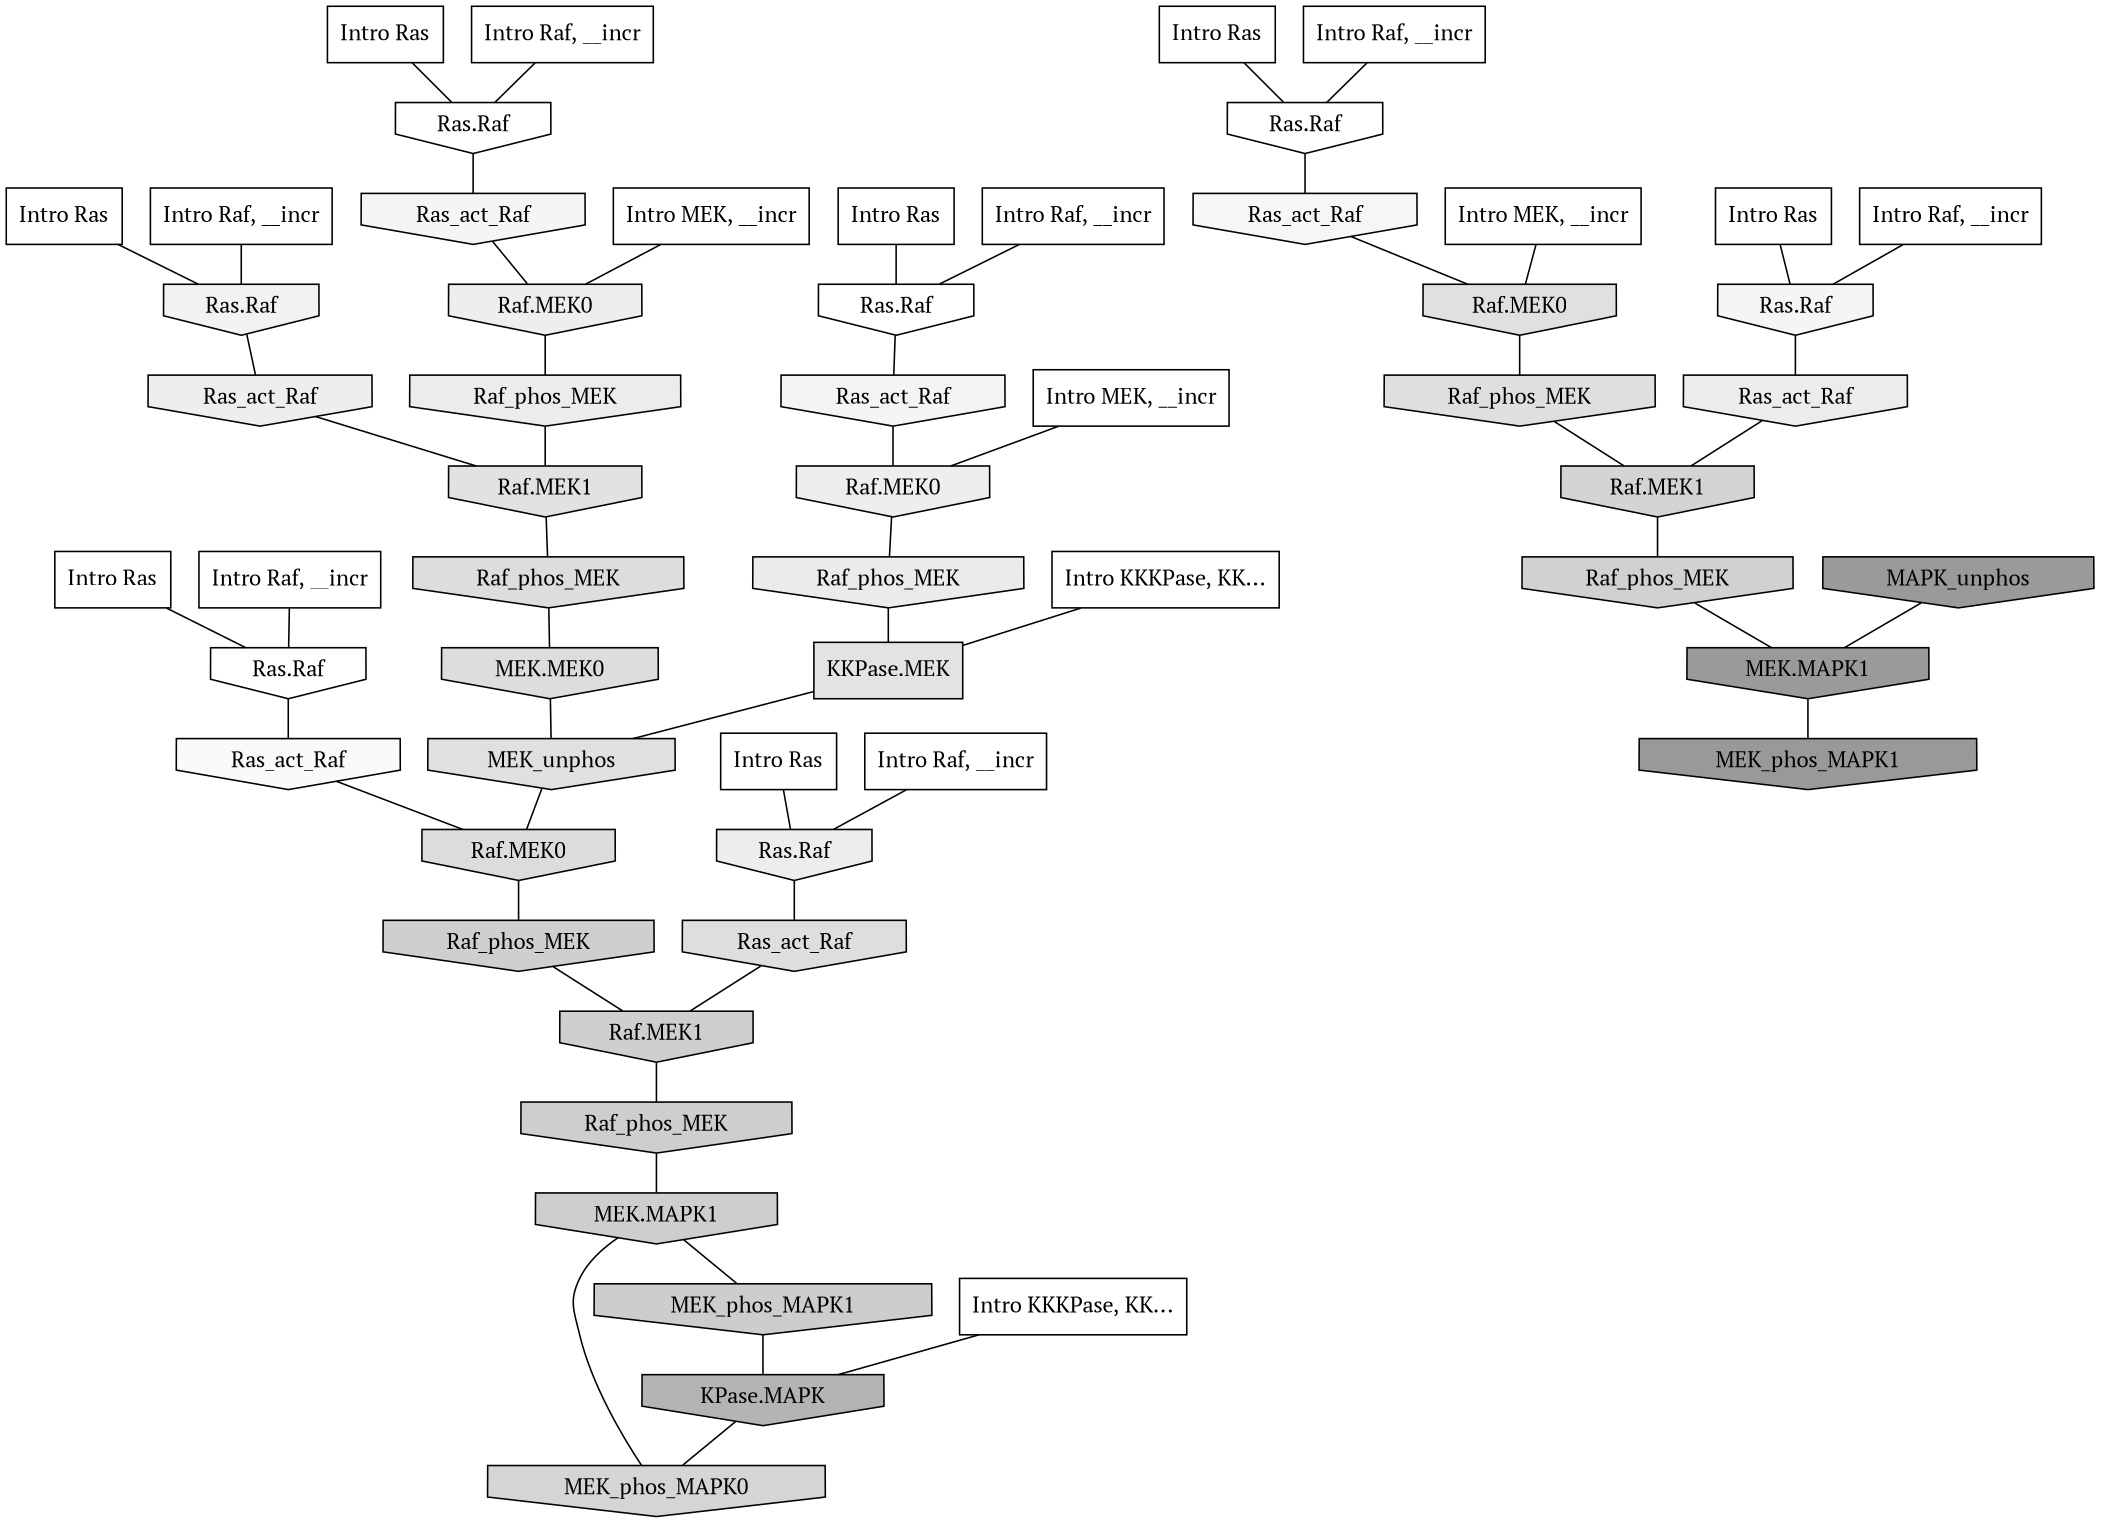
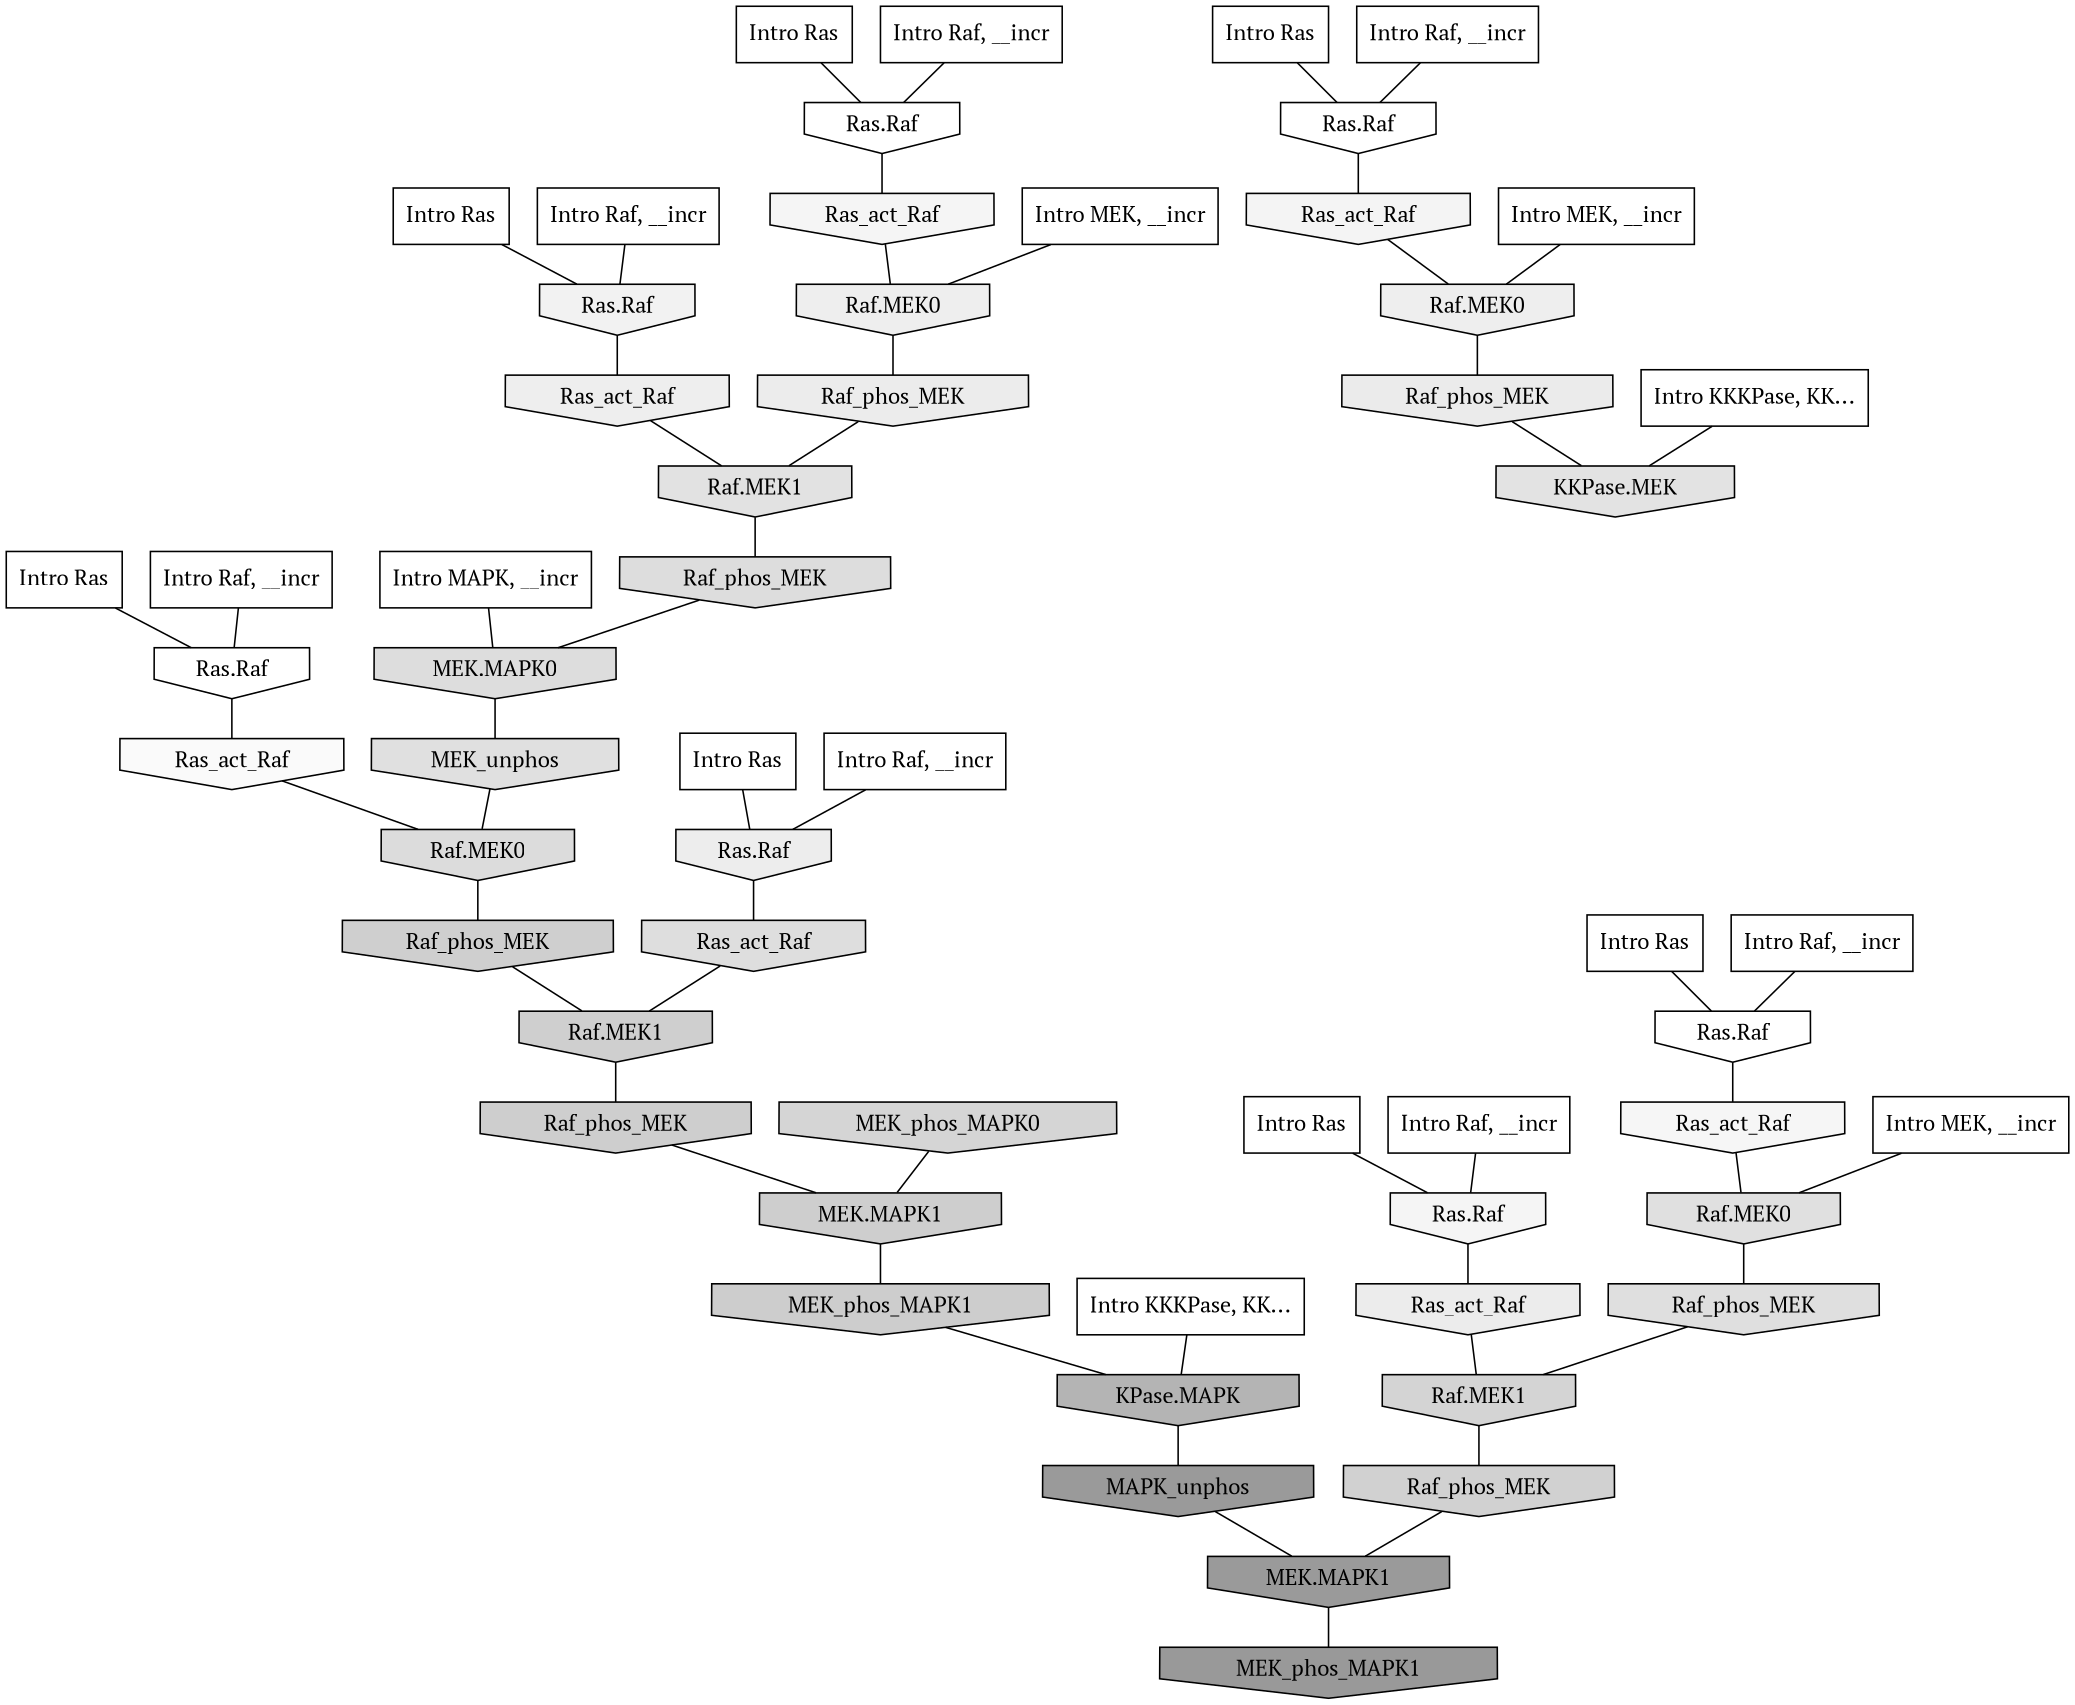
node "Intro MAPK, __incr": added
node "MEK.MEK0": label "MEK.MEK0" -> "MEK.MAPK0"
node "KKPase.MEK": shape box -> invhouse
edge "KKPase.MEK" -- "MEK_unphos": removed
edge "KPase.MAPK" -- "MEK_phos_MAPK0": now "KPase.MAPK" -- "MAPK_unphos"
